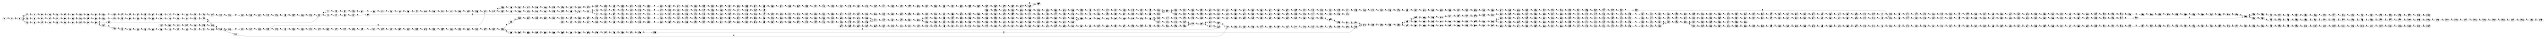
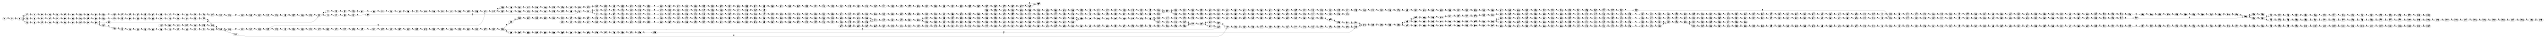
edge "S936" -> "S942": now "S937" -> "S942"
